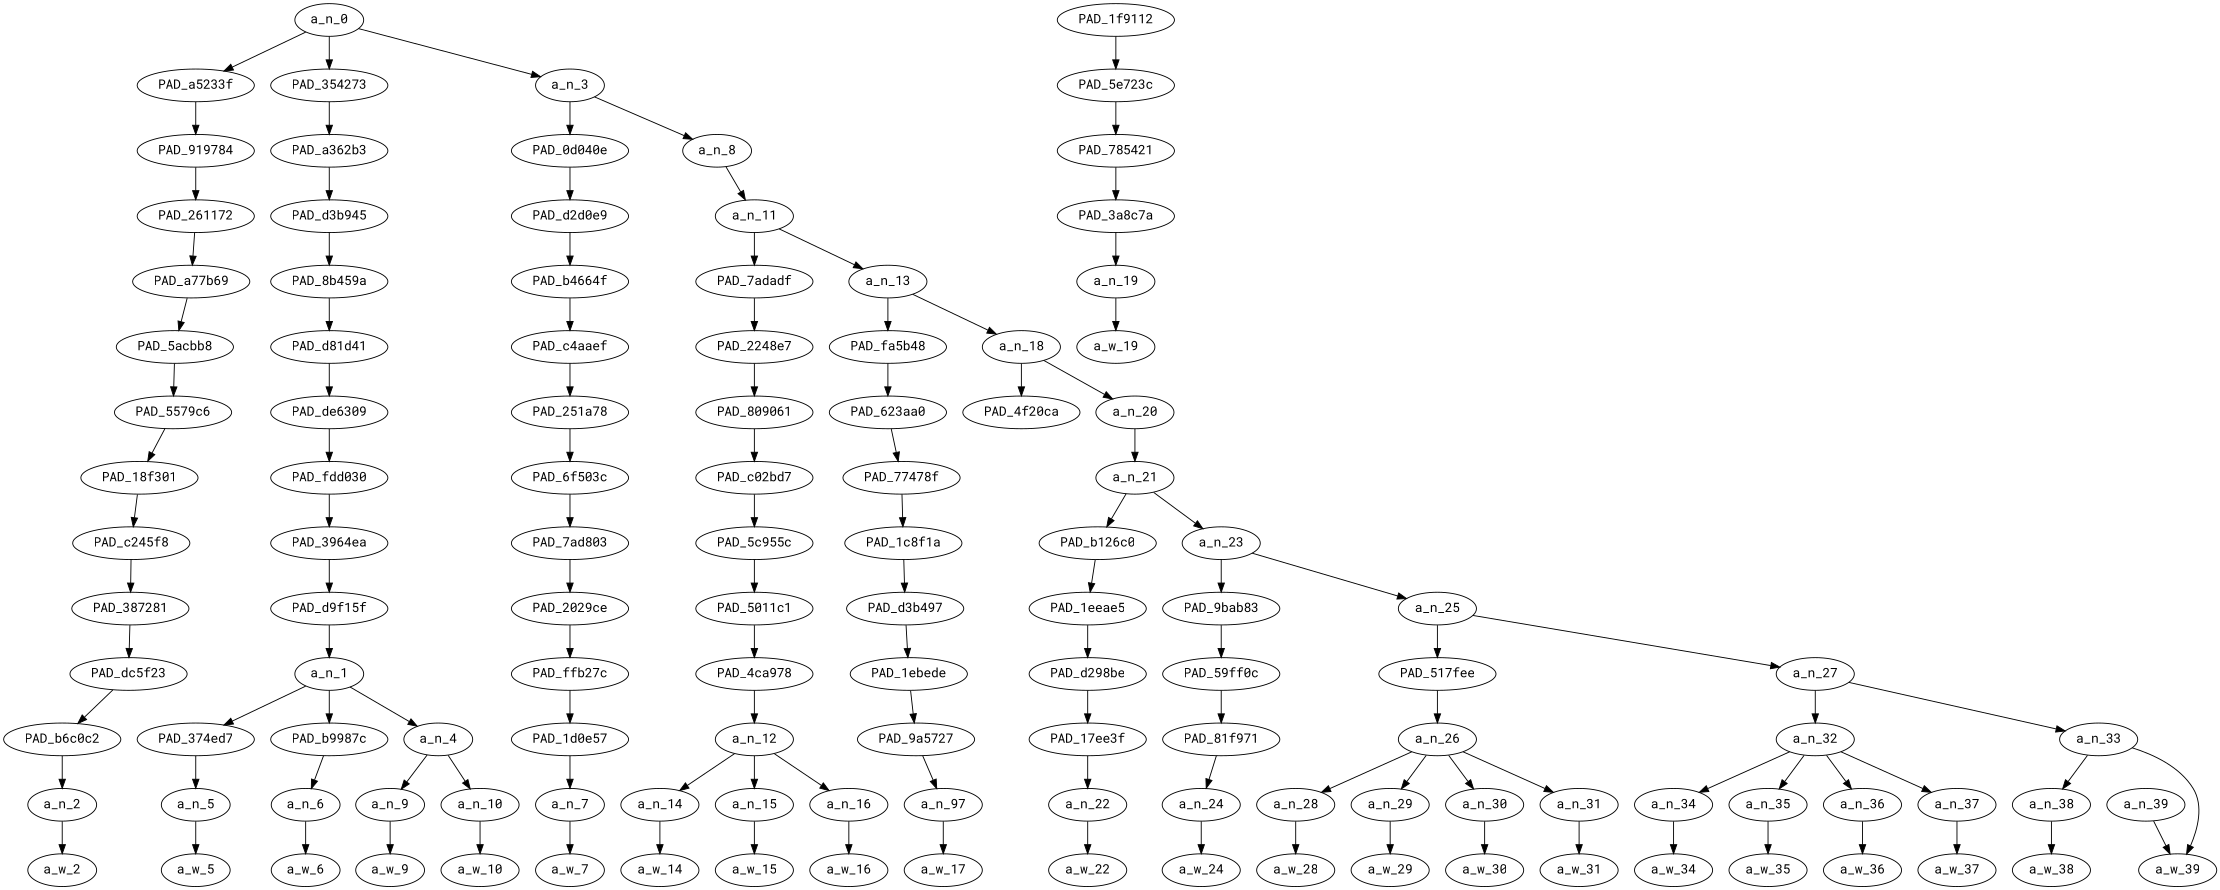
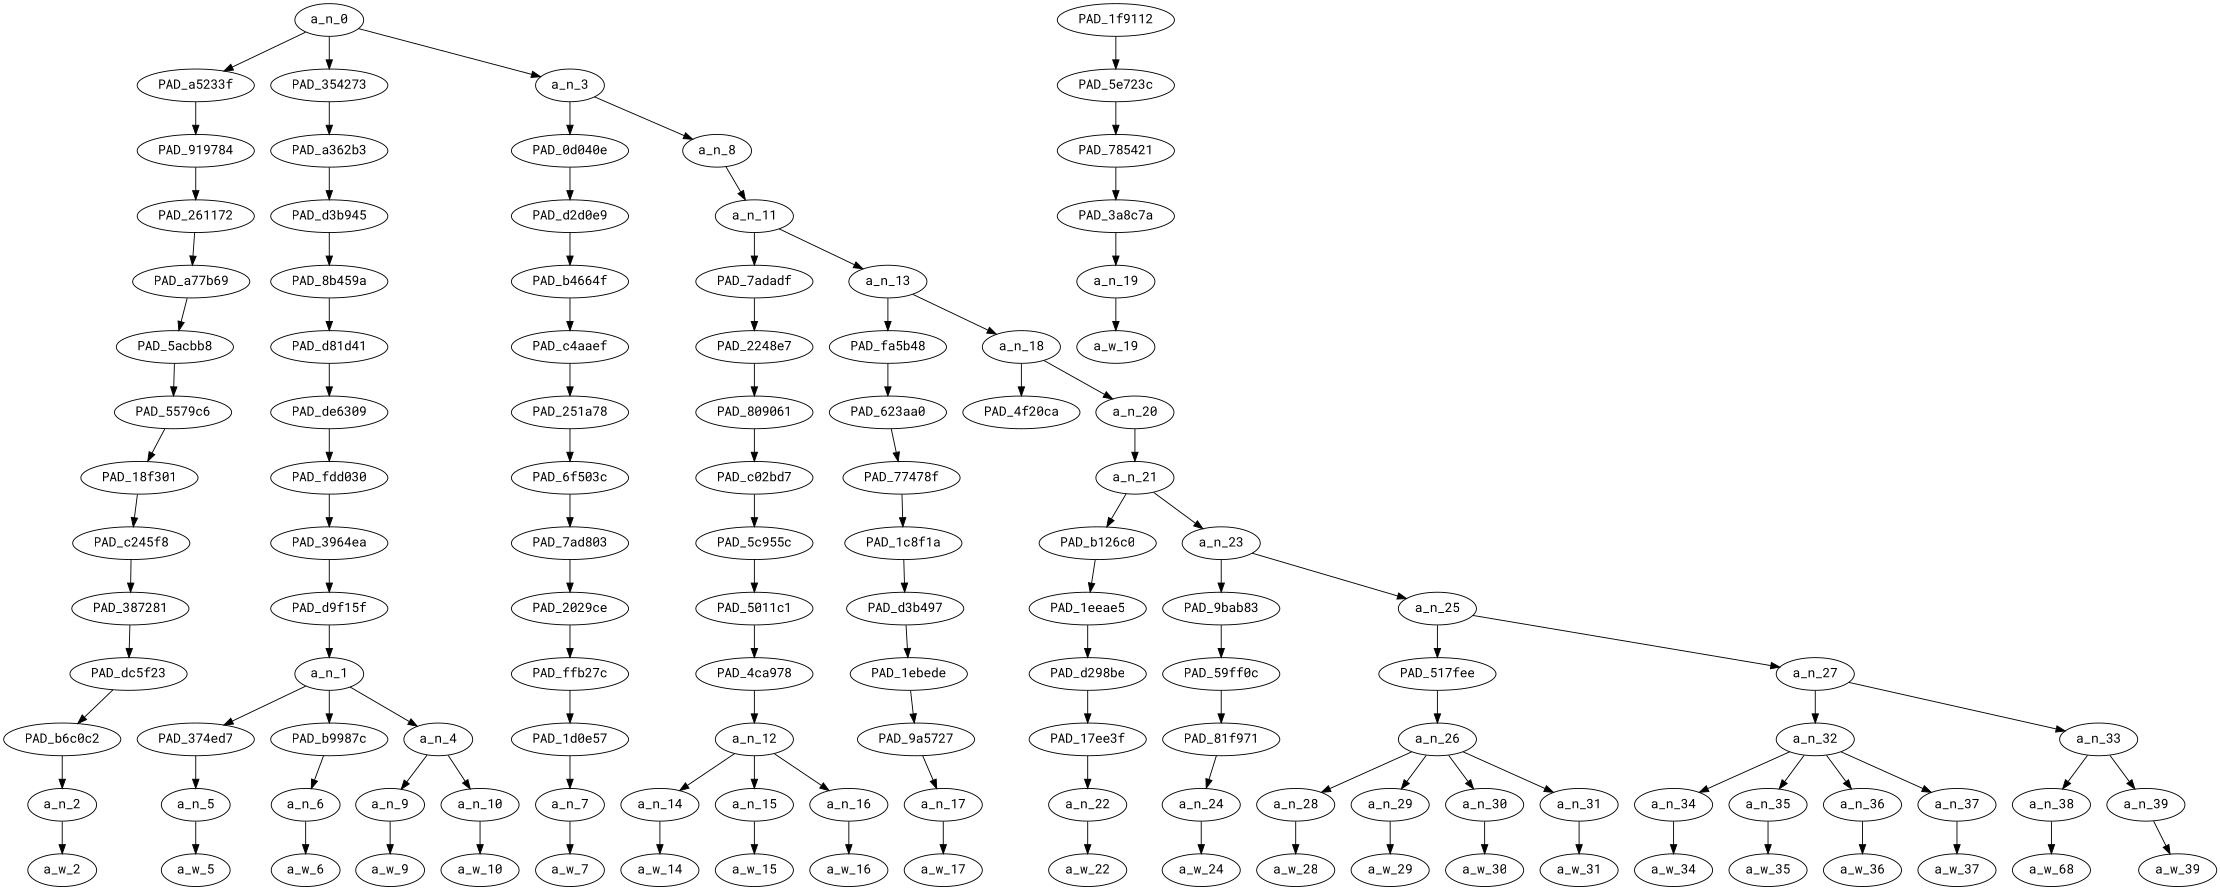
edge "a_n_33" -> "a_w_39": now "a_n_33" -> "a_n_39"
node "a_n_97": label "a_n_97" -> "a_n_17"
node "a_w_38": label "a_w_38" -> "a_w_68"
